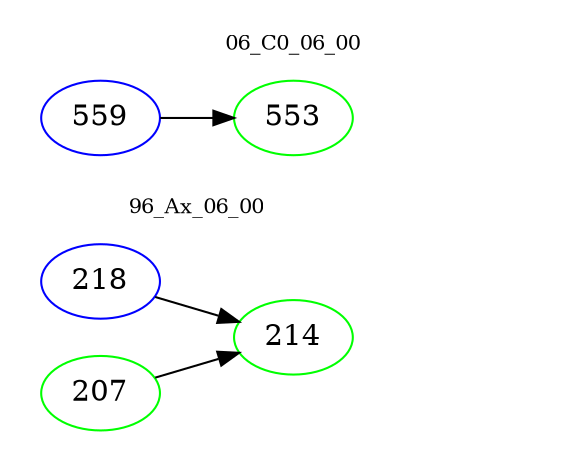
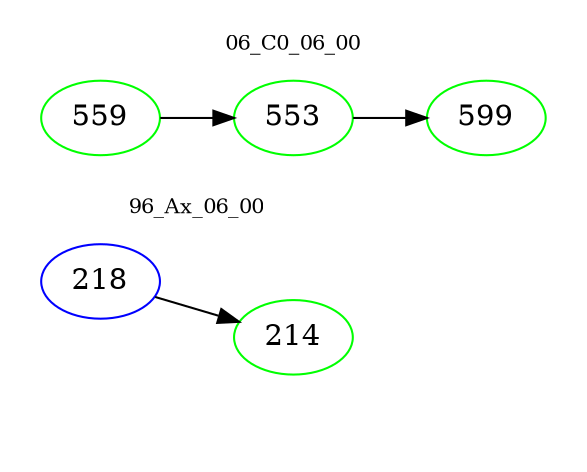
node "559": color blue -> green
node "599": added
node "207": removed
